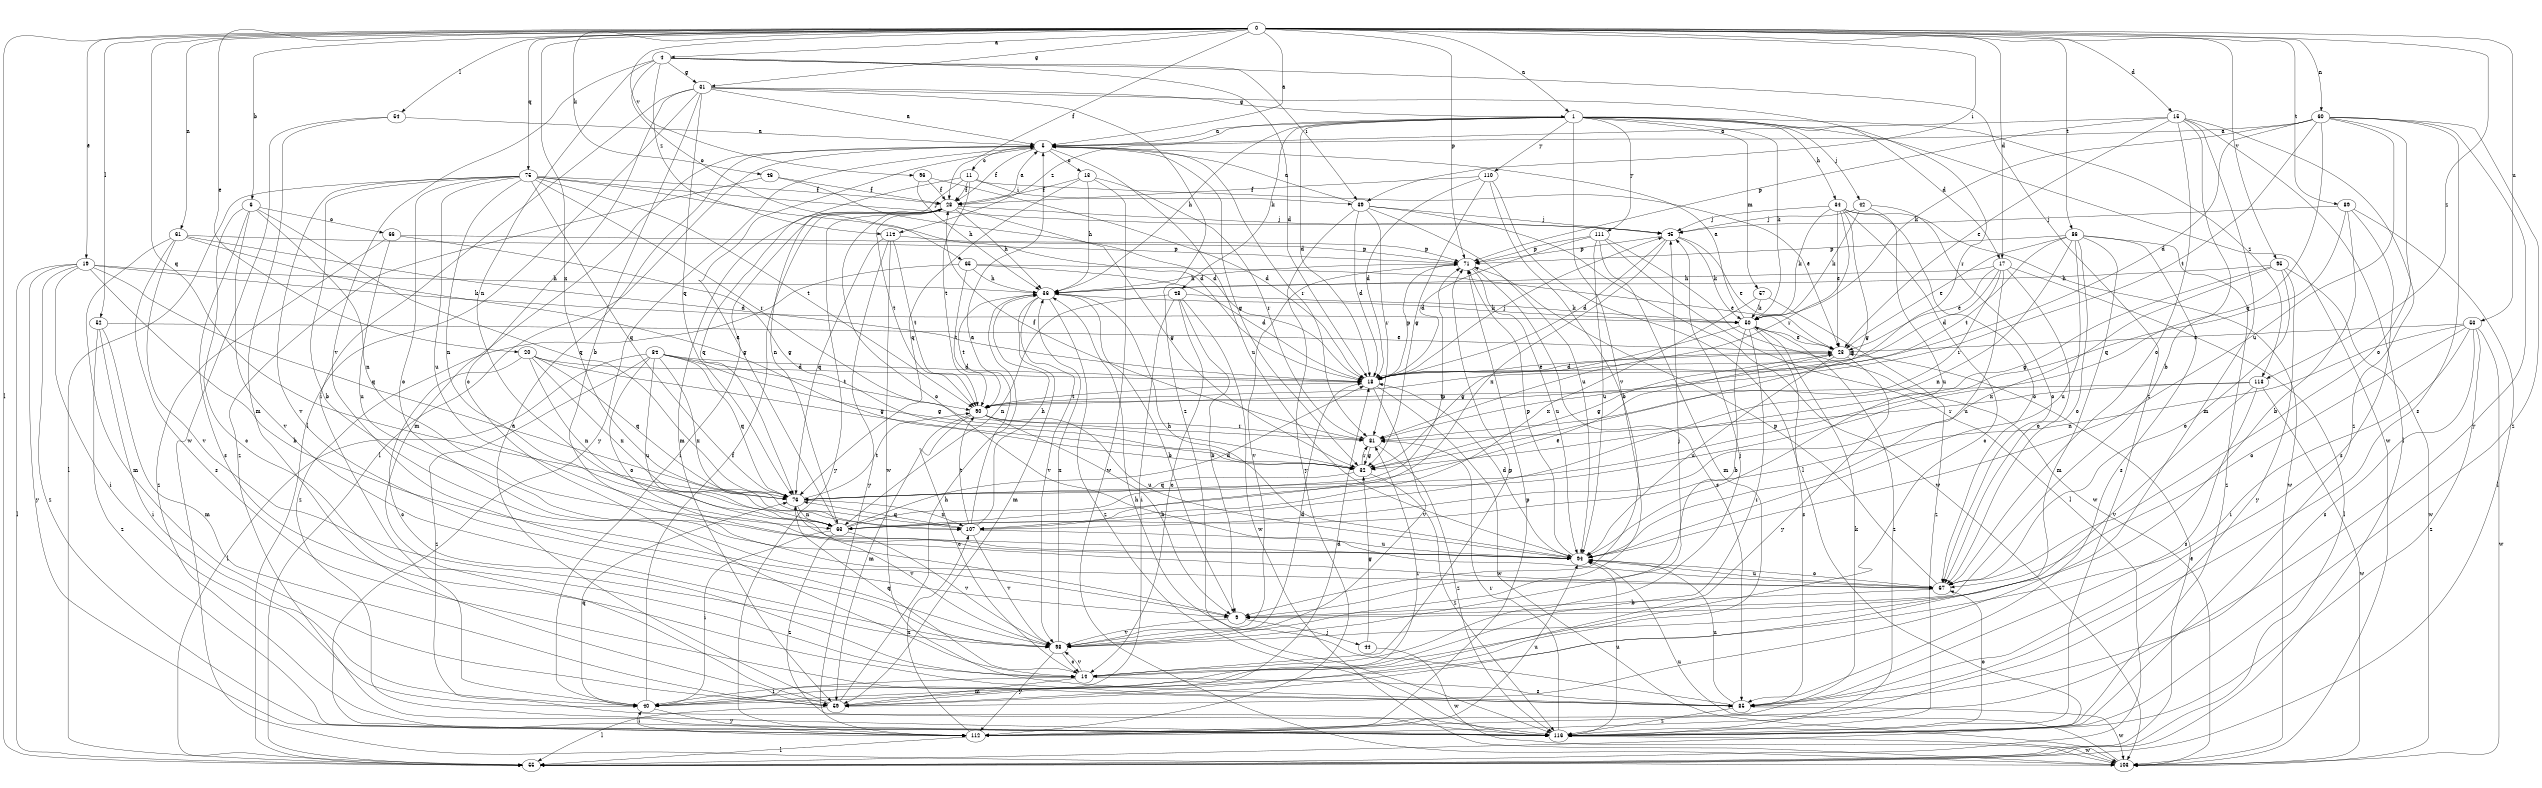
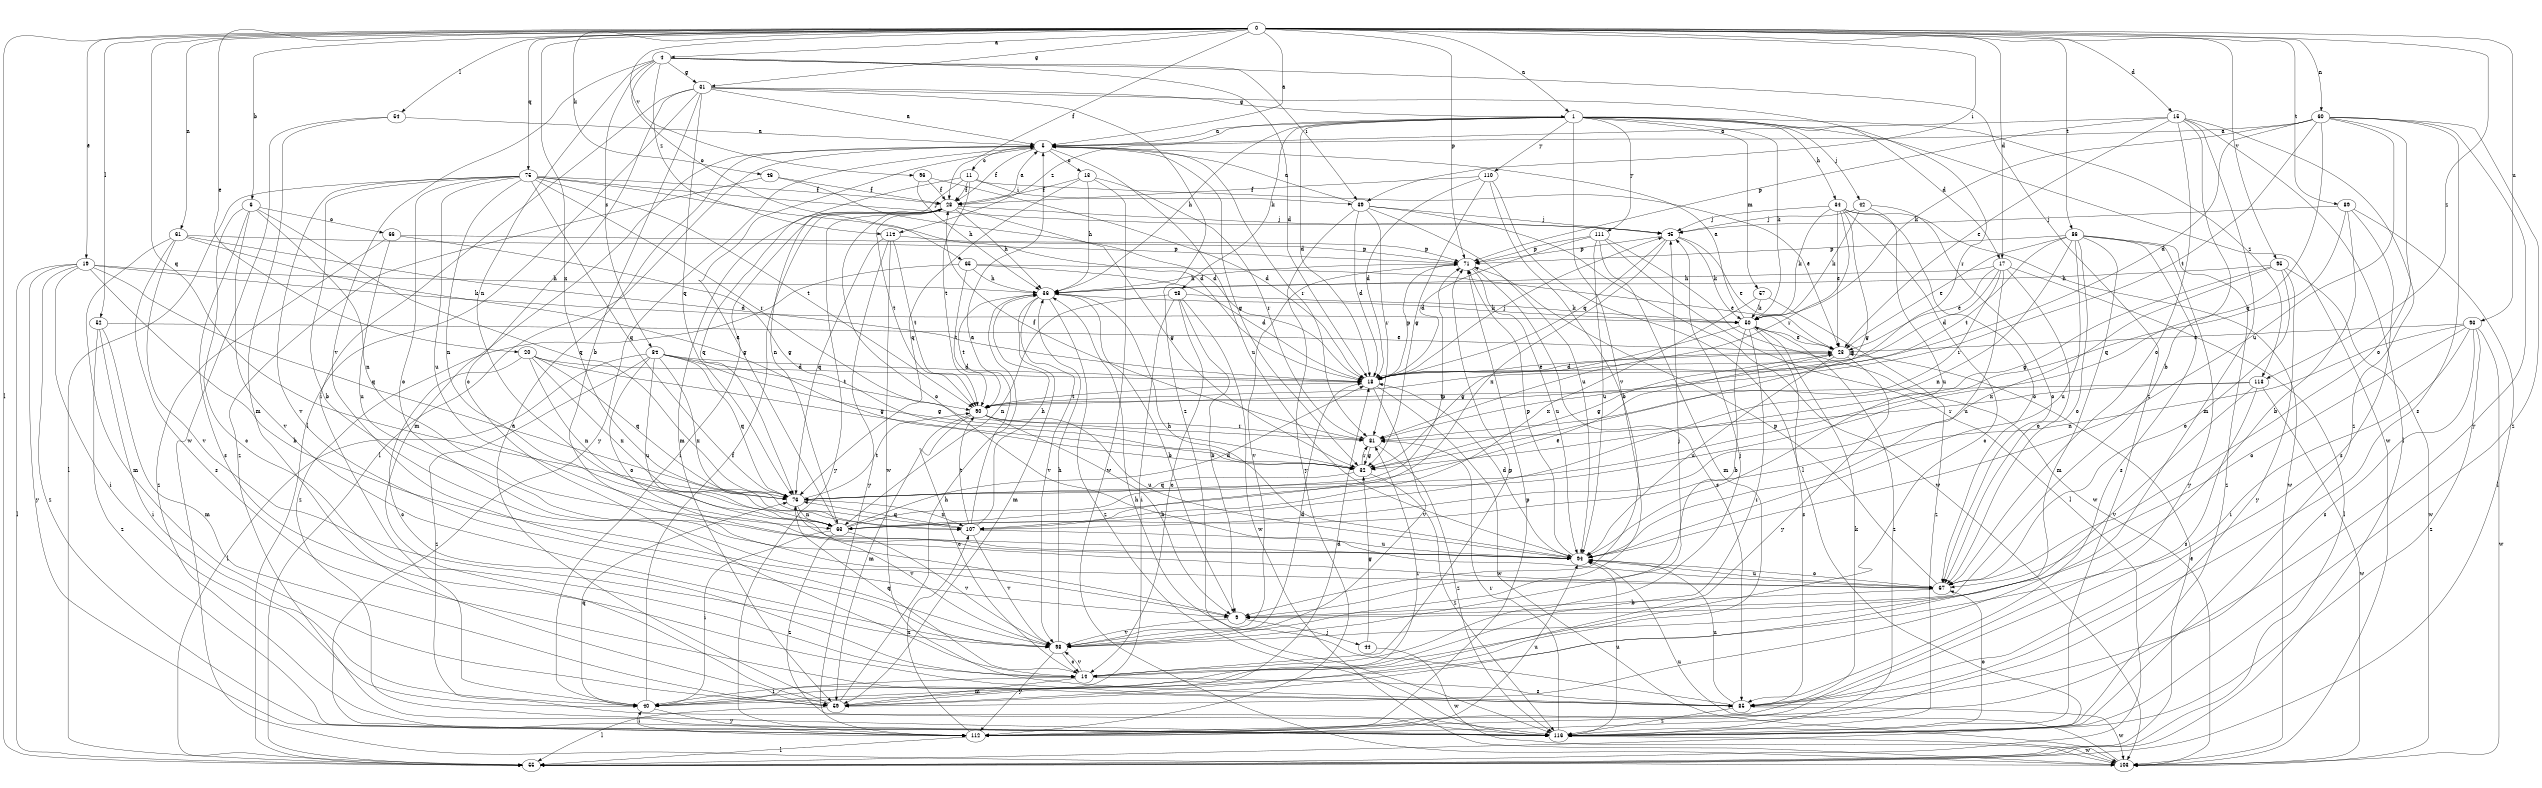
edge "4" -> "84": added, label "s"
edge "45" -> "18": label "d" -> "q"
node "53": label "53" -> "93"
edge "98" -> "36": label "x" -> "h"
edge "86" -> "112": added, label "y"
